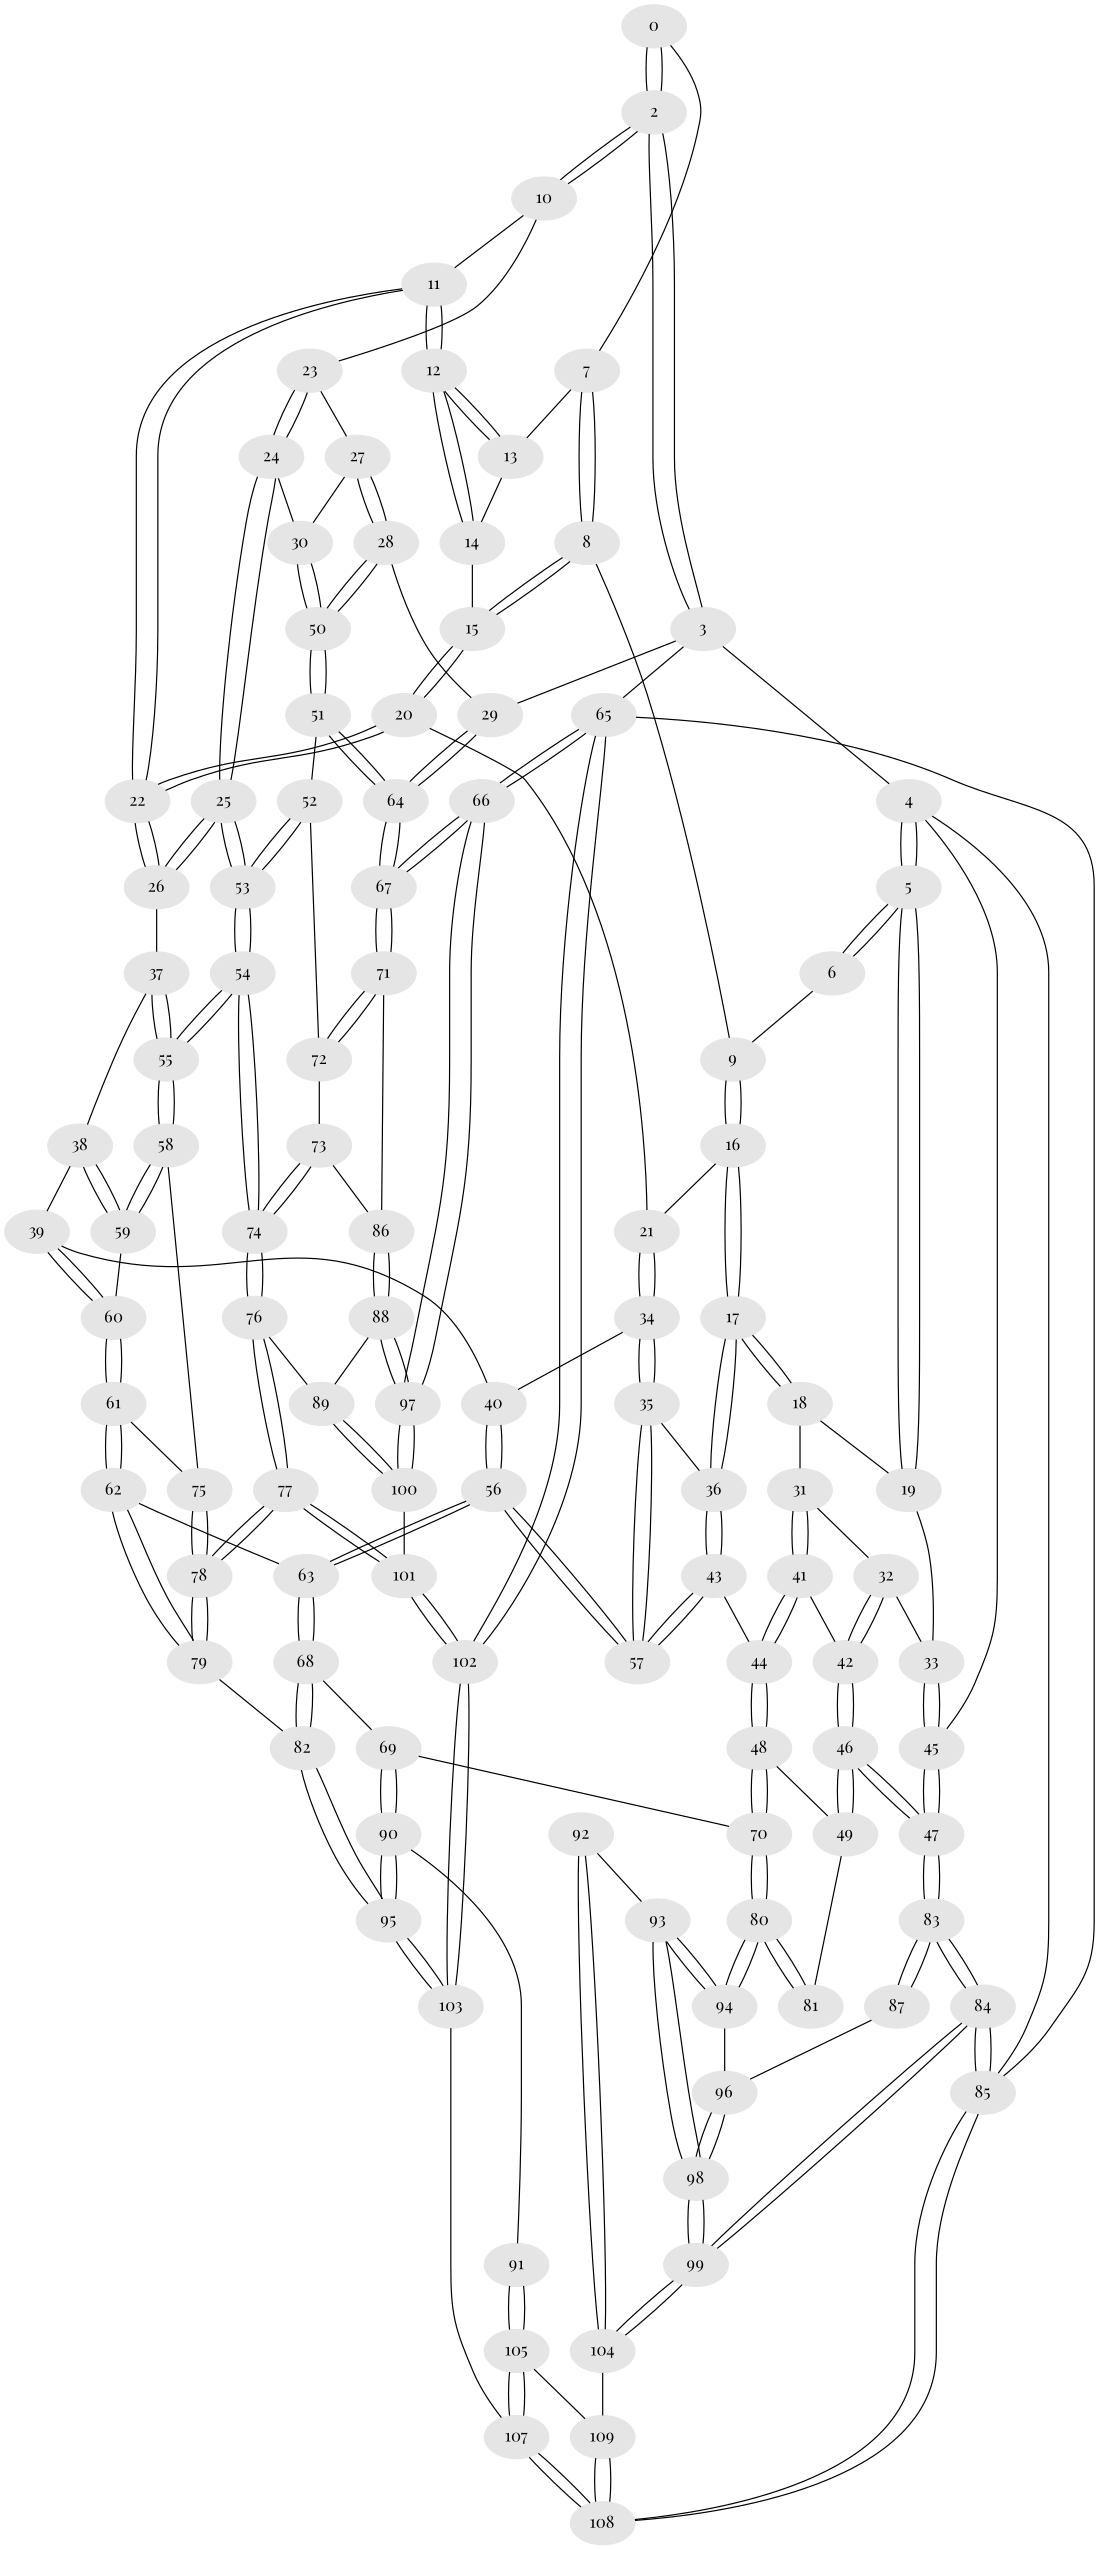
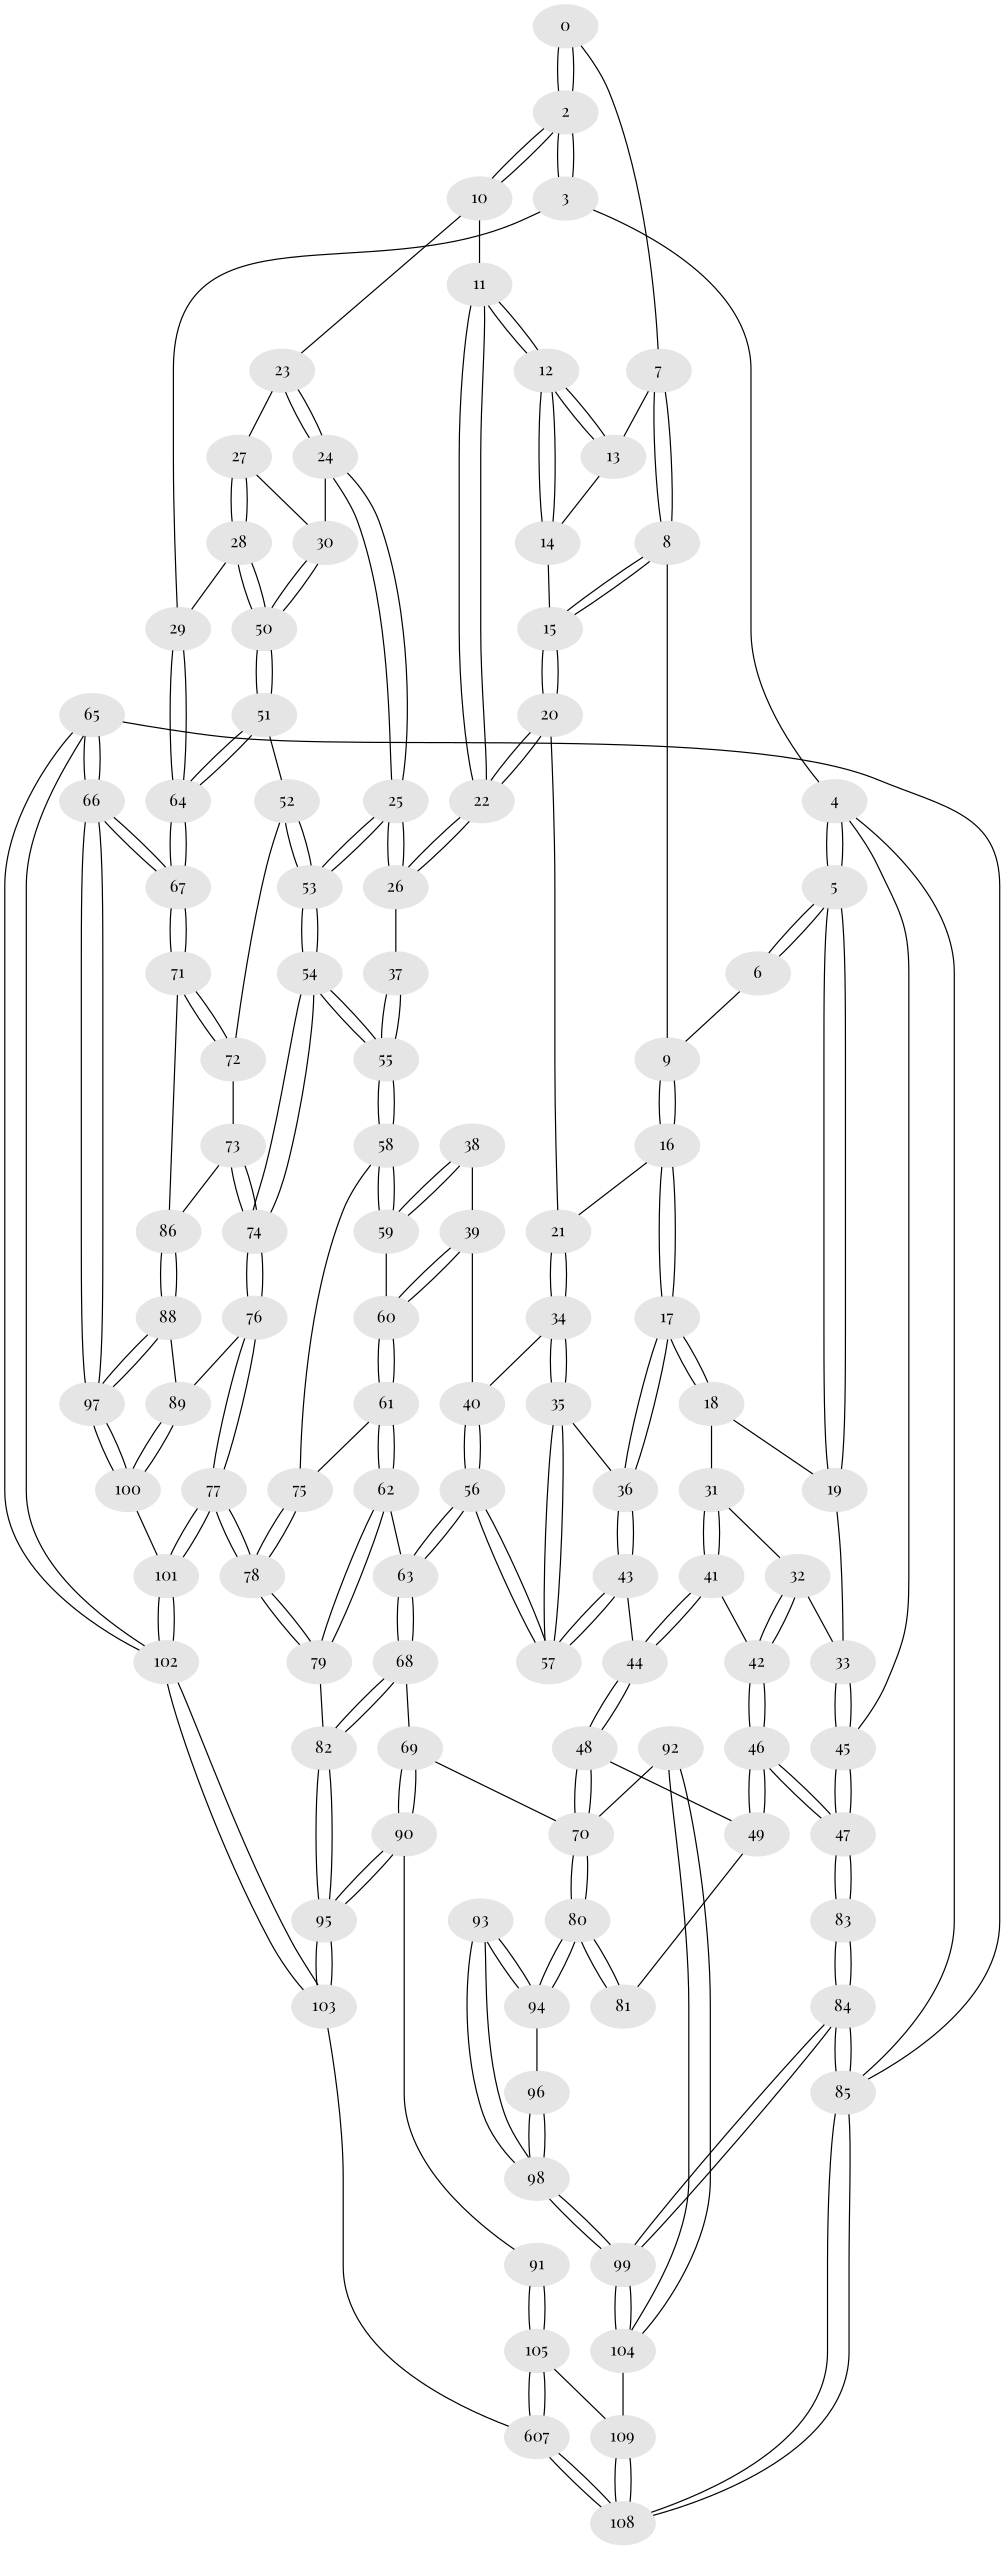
edge "3" -- "65": removed
edge "37" -- "38": removed
edge "92" -- "93": now "92" -- "70"
node "87": removed
node "107": label "107" -> "607"
